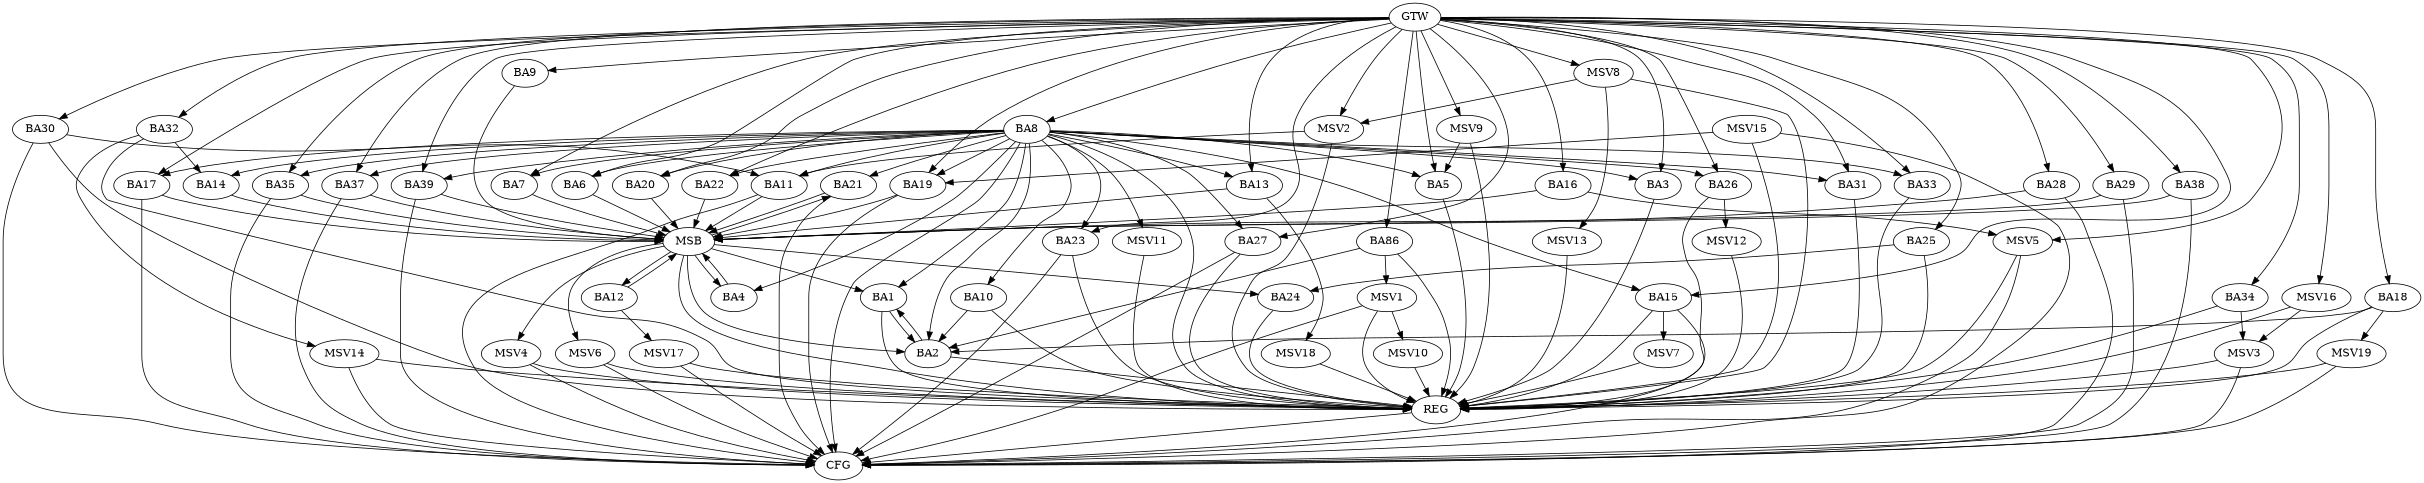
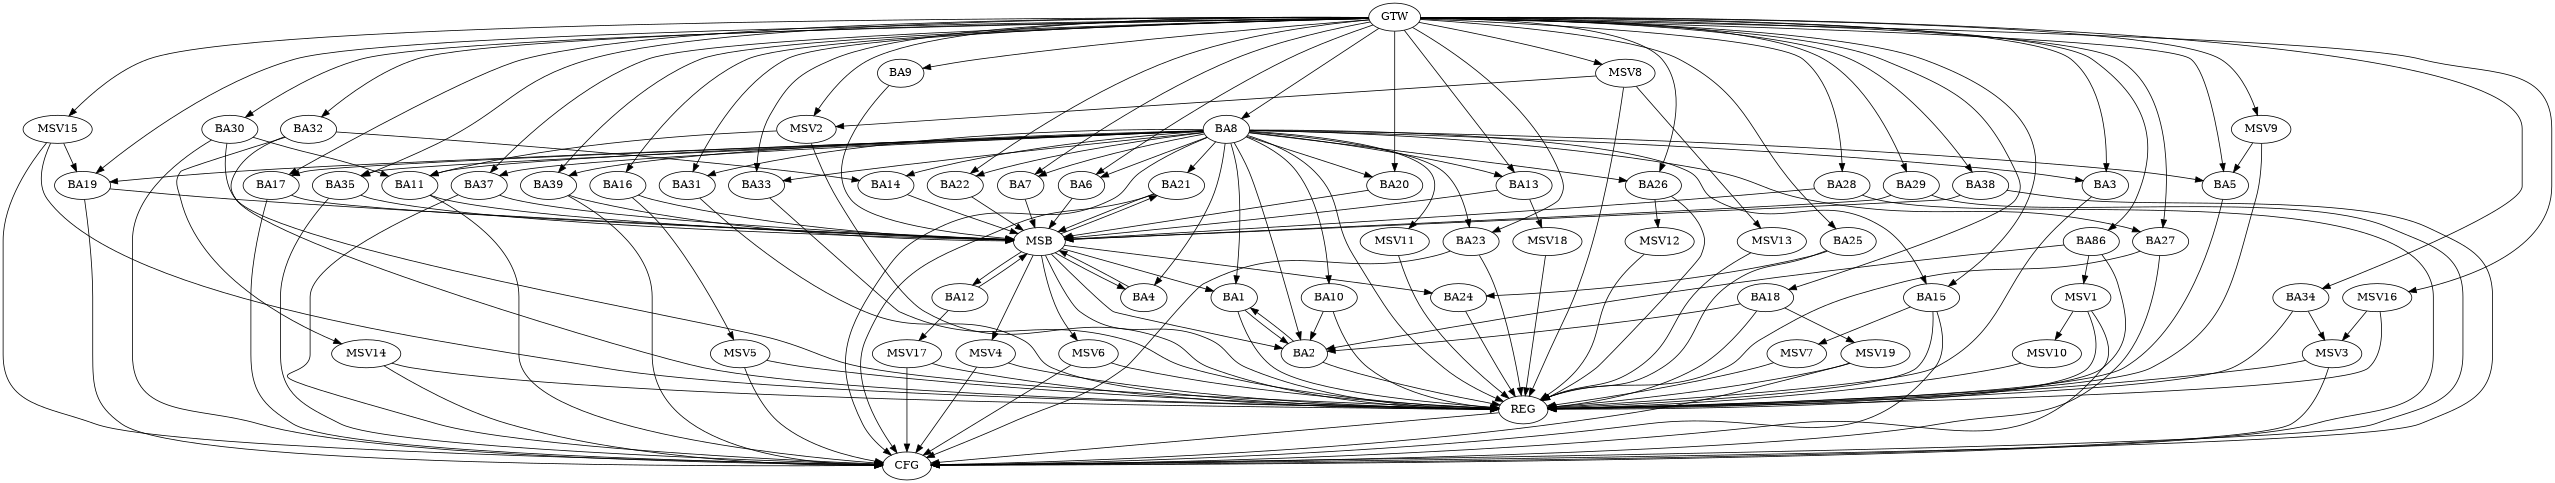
edge "GTW" -> "MSV5": now "GTW" -> "MSV15"
